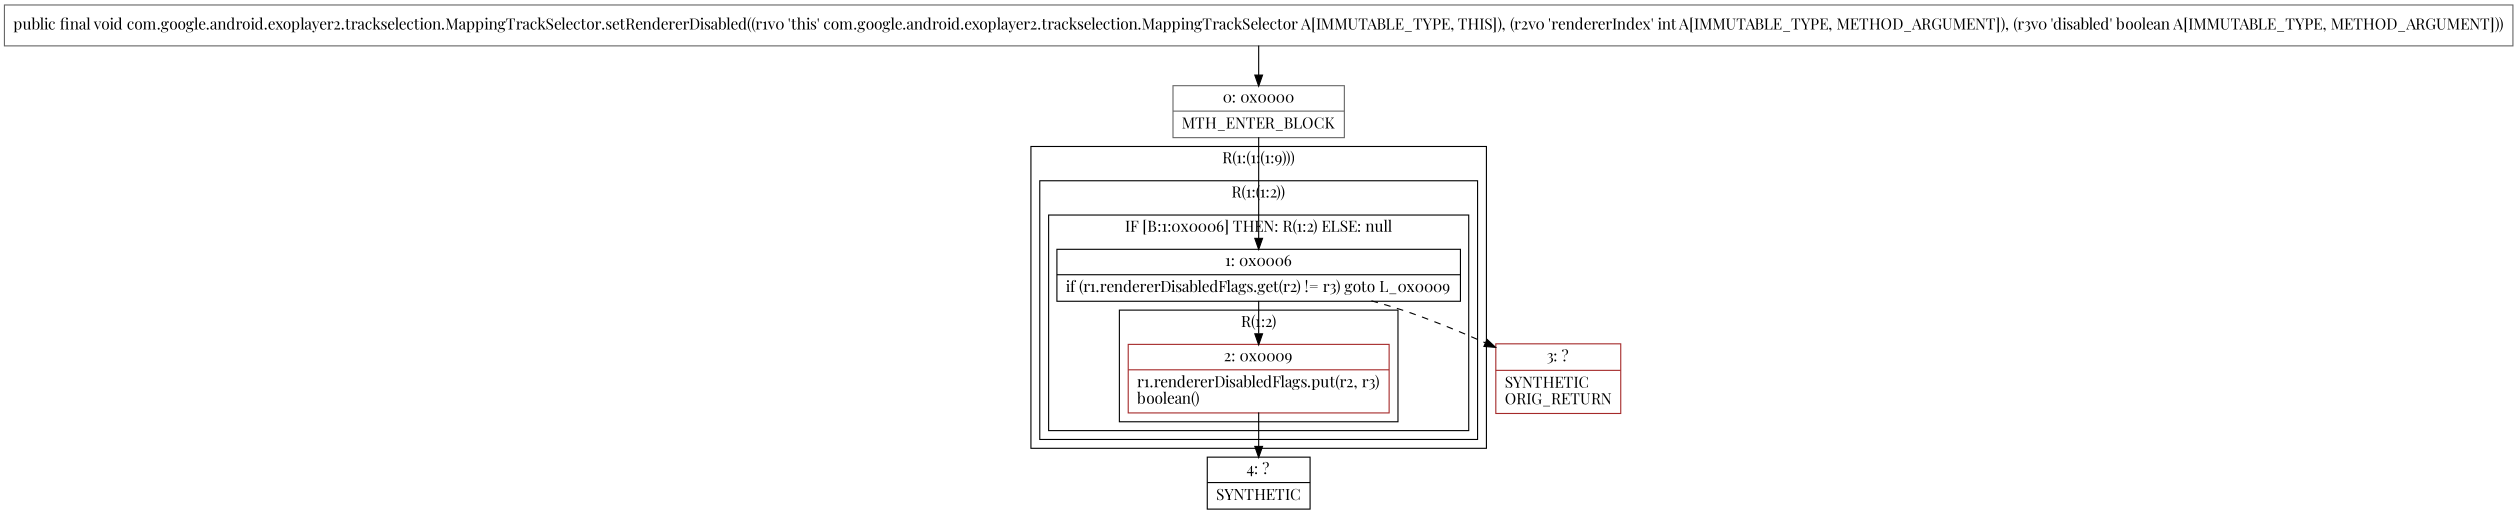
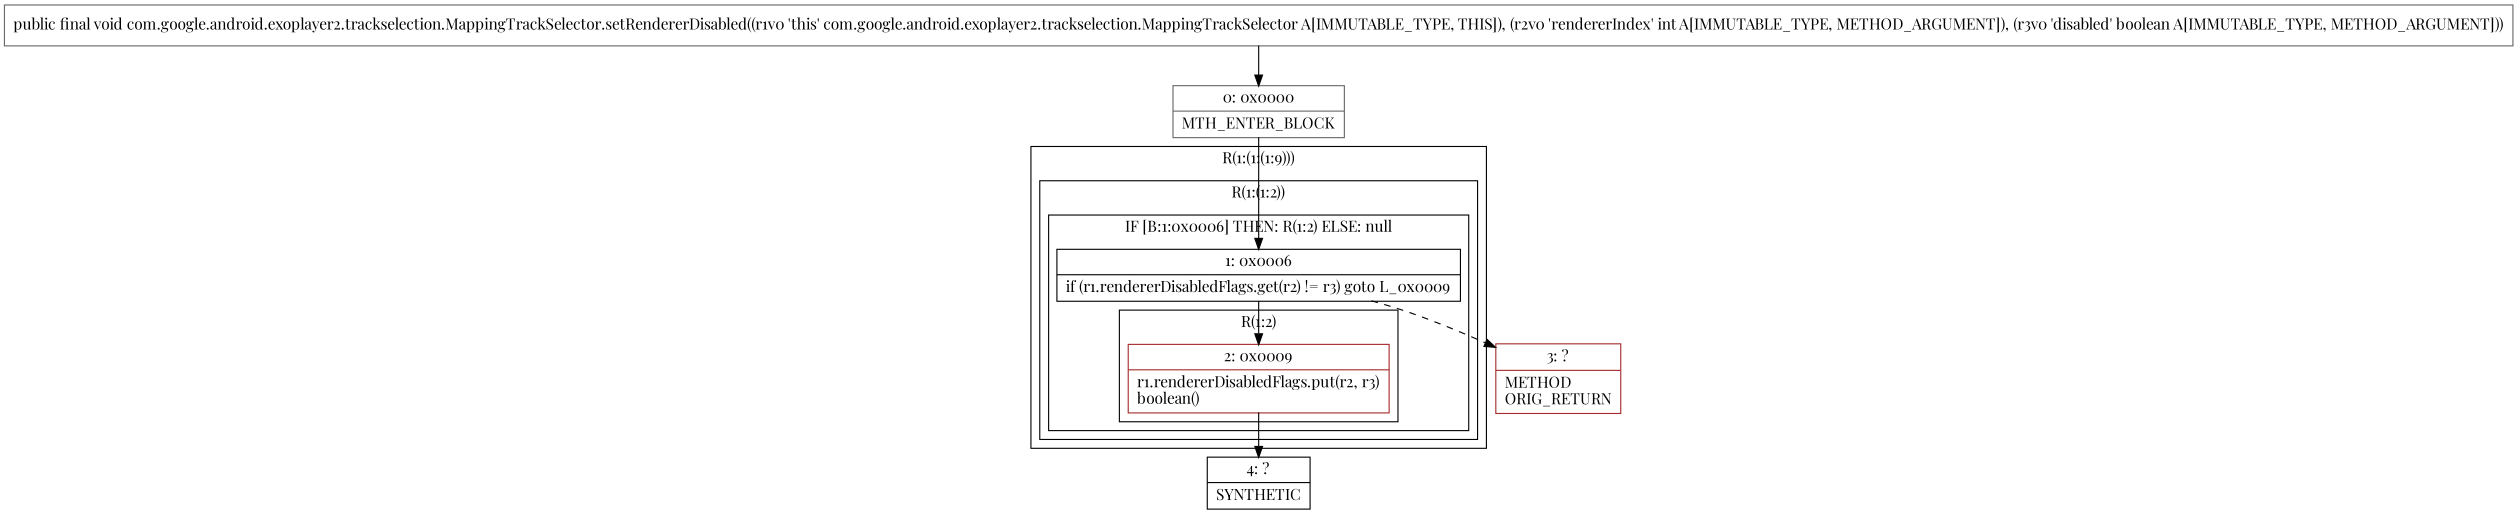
node "3: ?": text "SYNTHETIC" -> "METHOD"
